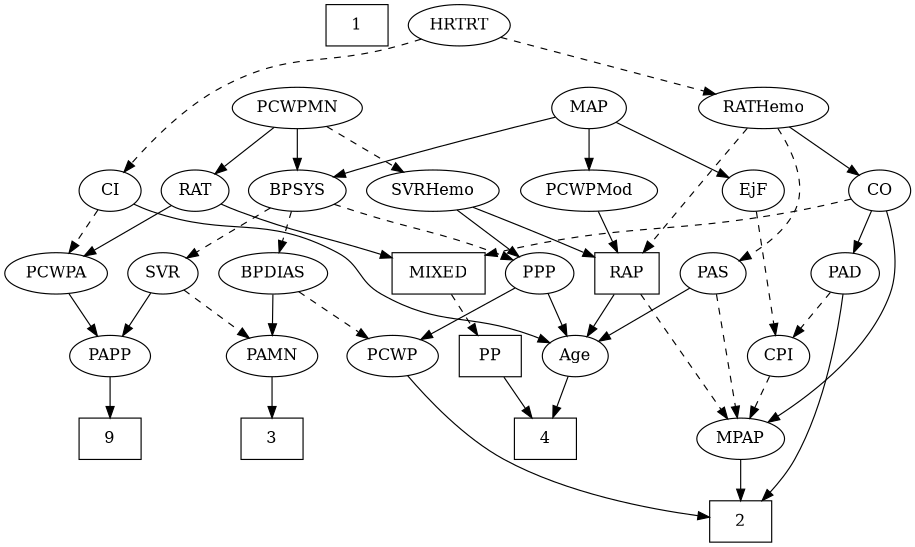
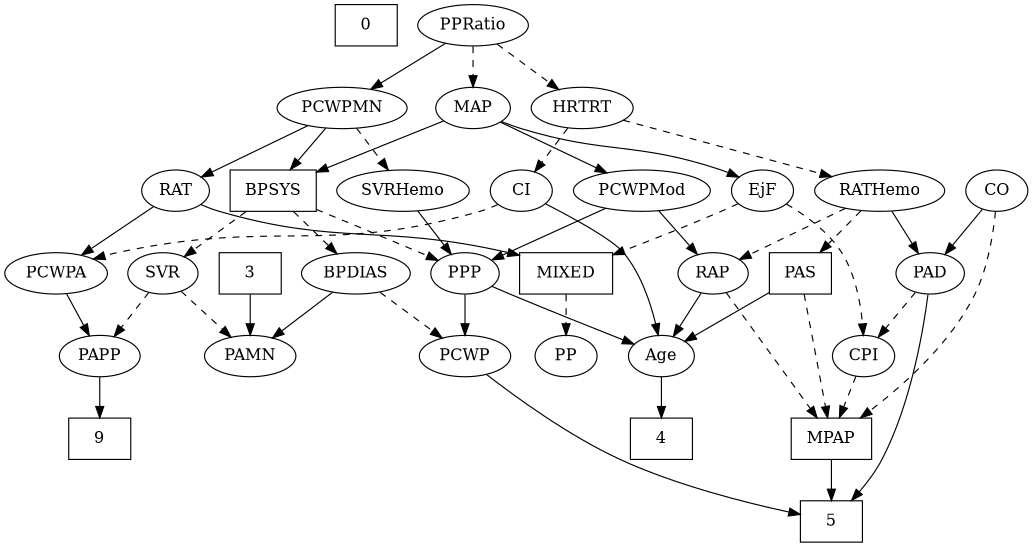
node "1": label "1" -> "0"
node "PPRatio": added
edge "RATHemo" -> "CO": now "RATHemo" -> "PAD"
node "BPSYS": shape ellipse -> box
edge "CO" -> "MIXED": now "EjF" -> "MIXED"
edge "SVRHemo" -> "RAP": removed
edge "PCWPMod" -> "PPP": added
node "RAP": shape box -> ellipse
node "PAS": shape ellipse -> box
edge "SVR" -> "PAPP": style solid -> dashed
edge "CO" -> "MPAP": style solid -> dashed
node "PP": shape box -> ellipse
edge "PAMN" -> "3": reversed
edge "PP" -> "4": removed
node "MPAP": shape ellipse -> box
node "2": label "2" -> "5"
